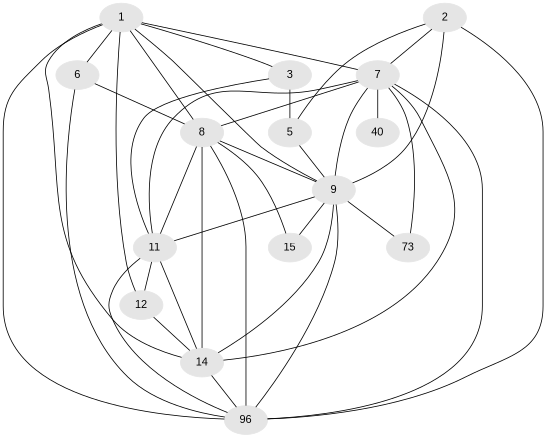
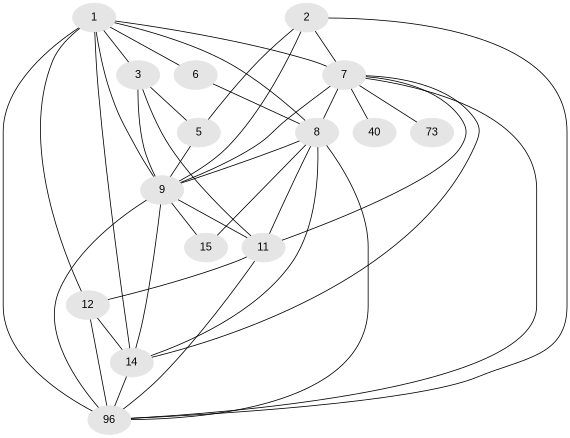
edge "9" -- "73": now "9" -- "3"
edge "6" -- "96": now "12" -- "96"
edge "11" -- "14": removed
